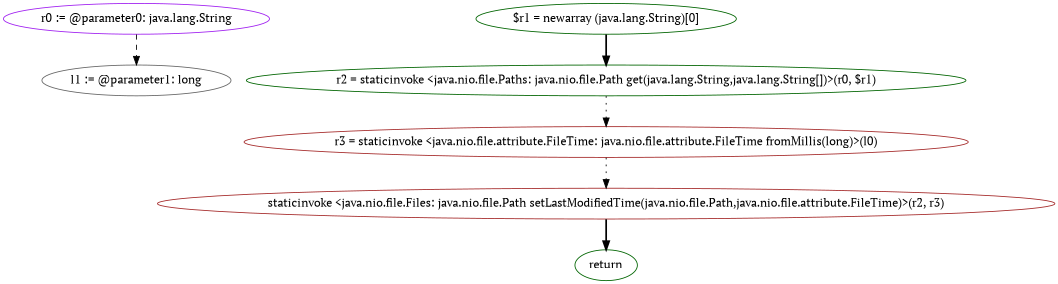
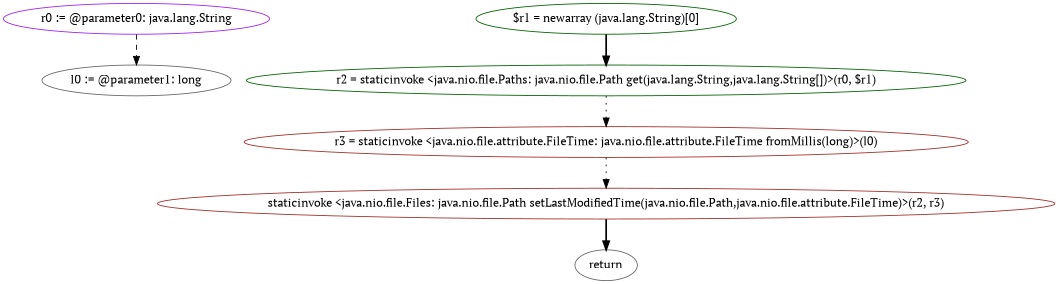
node "l1 := @parameter1: long": label "l1 := @parameter1: long" -> "l0 := @parameter1: long"
node "return": color darkgreen -> gray40
